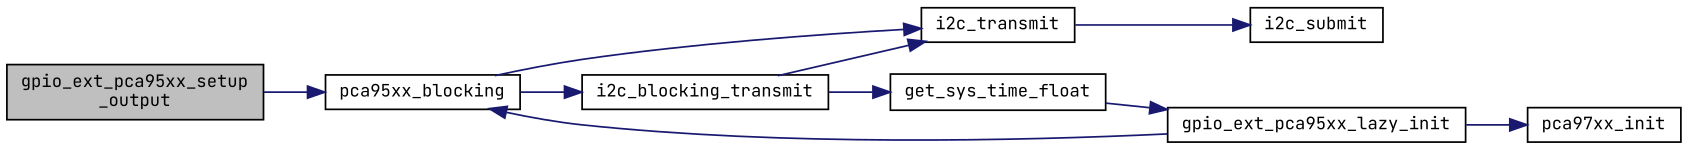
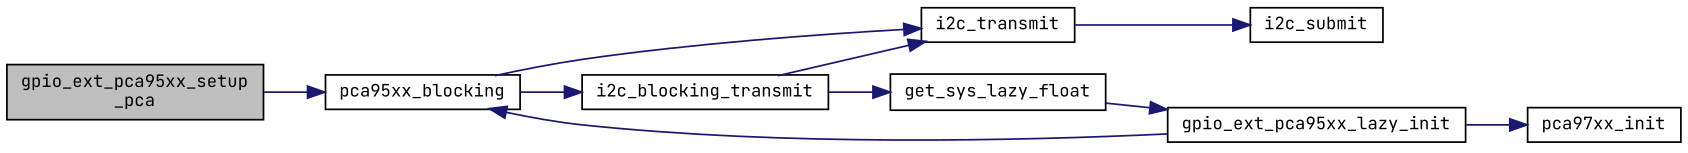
node "gpio_ext_pca95xx_setup _output": label "gpio_ext_pca95xx_setup _output" -> "gpio_ext_pca95xx_setup _pca"
node "get_sys_time_float": label "get_sys_time_float" -> "get_sys_lazy_float"
